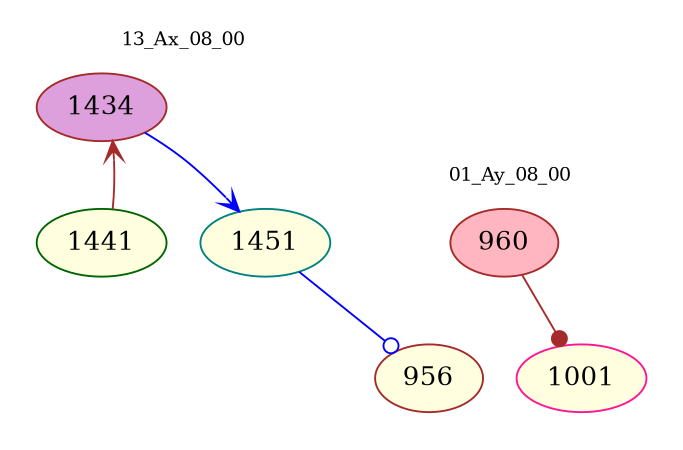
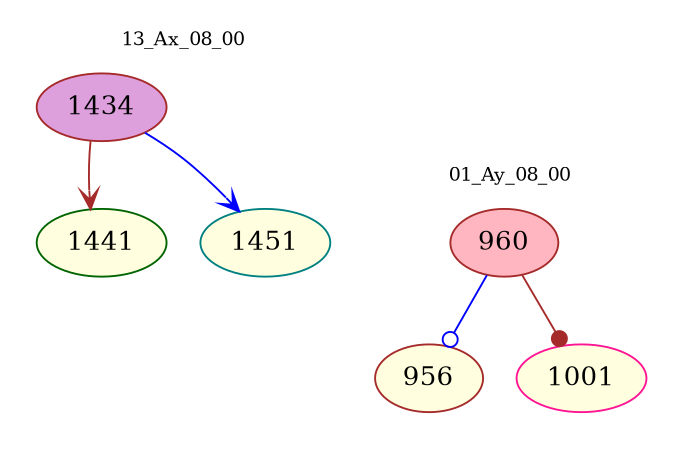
edge "1441" -> "1434": reversed
edge "1451" -> "956": now "960" -> "956"
